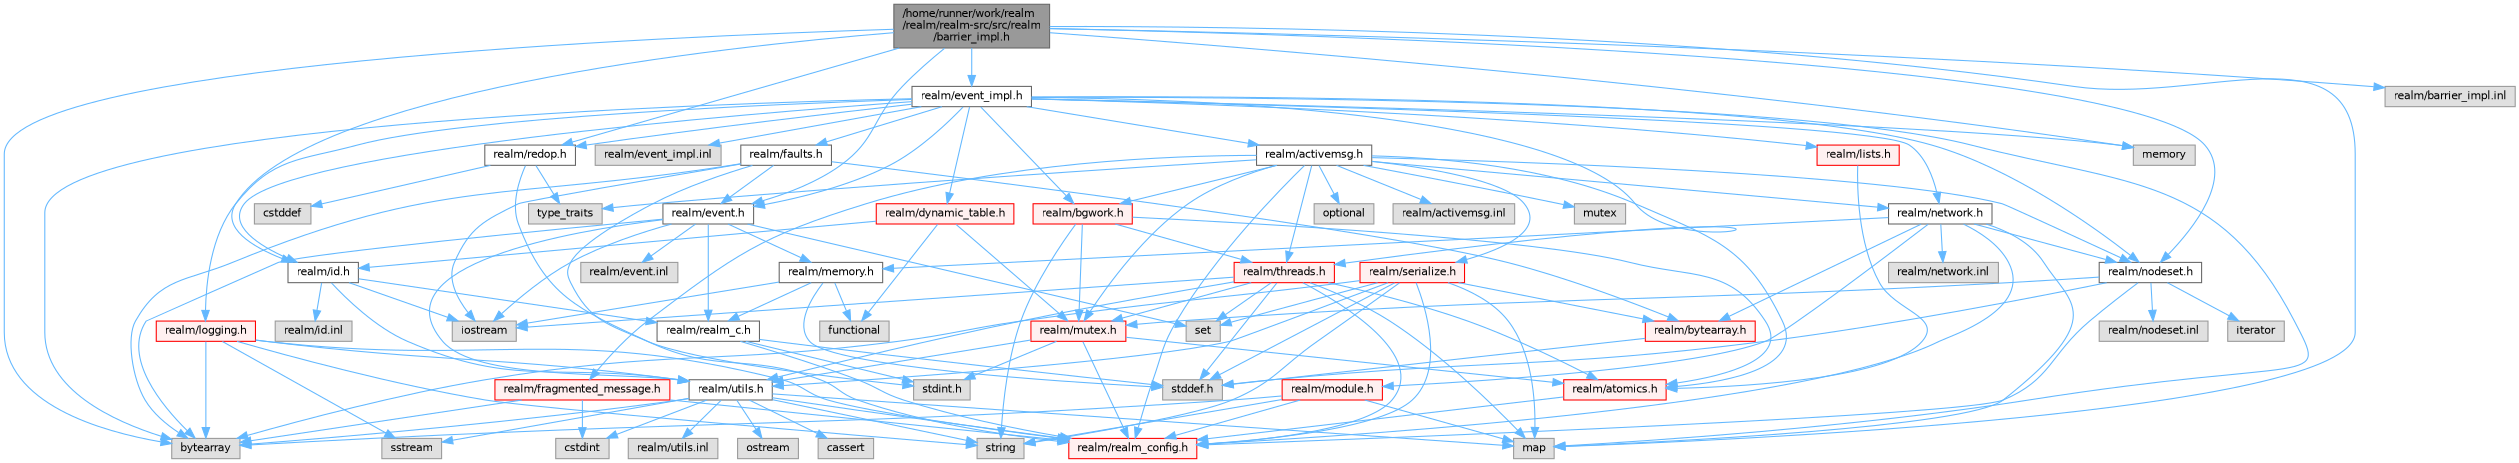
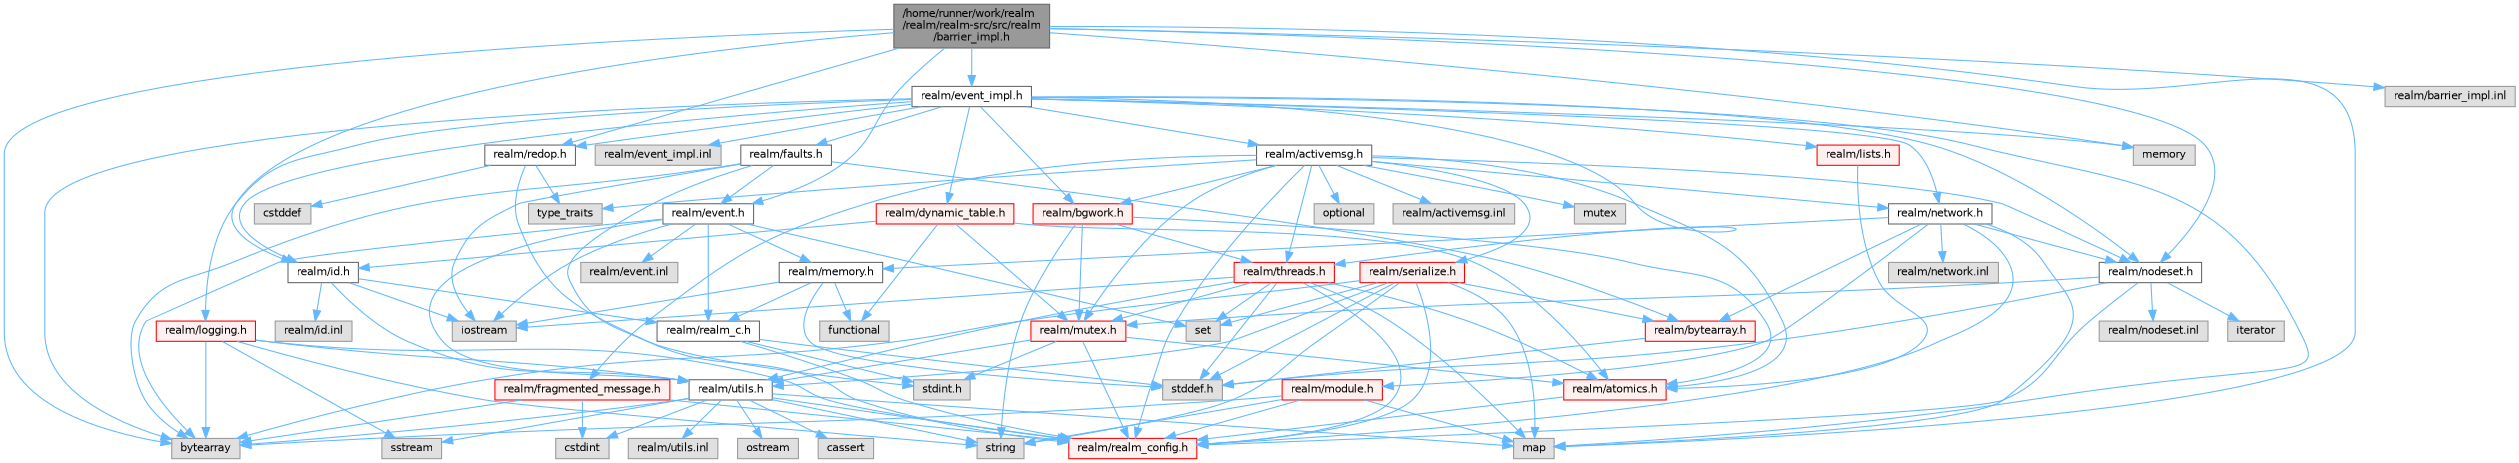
edge "realm/event_impl.h" -> "realm/event.h": removed
edge "realm/dynamic_table.h" -> "realm/atomics.h": added
